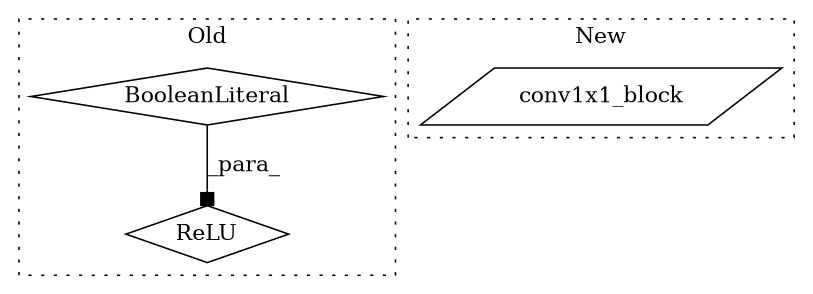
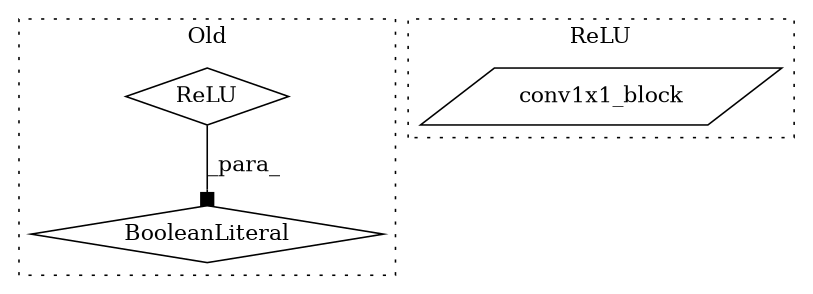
cluster "New": label "New" -> "ReLU"
edge "BooleanLiteral" -> "ReLU": reversed
